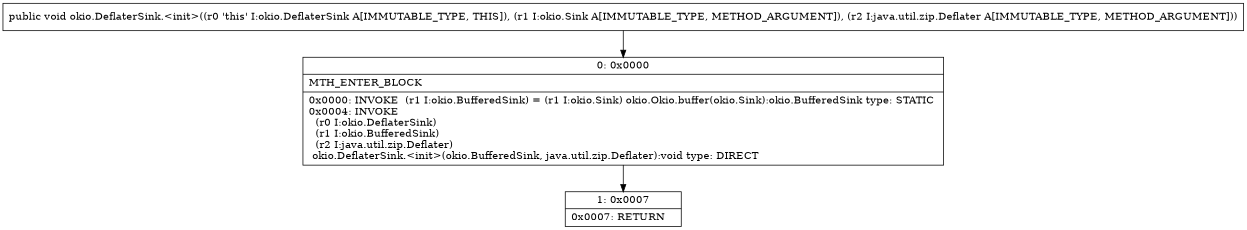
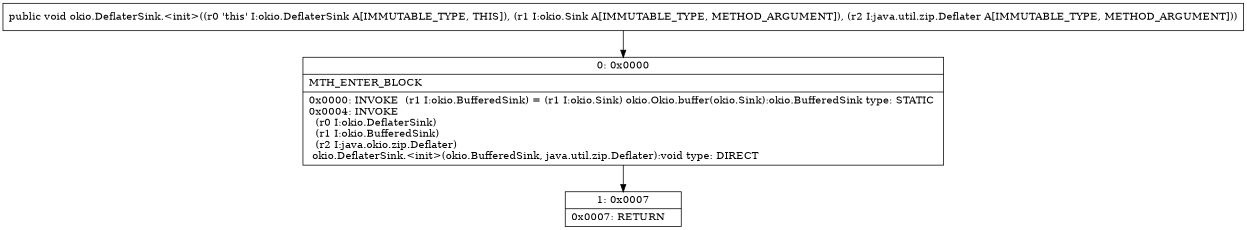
node "0: 0x0000": text "(r2 I:java.util.zip.Deflater)" -> "(r2 I:java.okio.zip.Deflater)"
